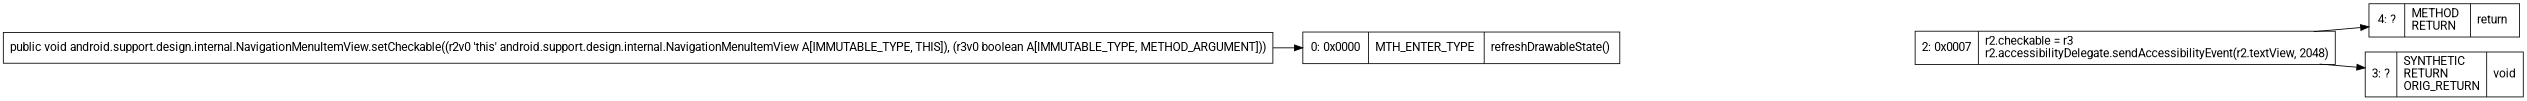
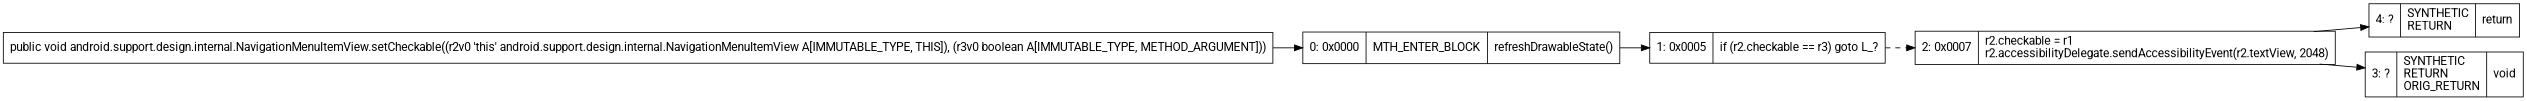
node "4: ?": text "METHOD" -> "SYNTHETIC"
node "2: 0x0007": text "r2.checkable = r3" -> "r2.checkable = r1"
node "0: 0x0000": text "MTH_ENTER_TYPE" -> "MTH_ENTER_BLOCK"
node "1: 0x0005": added
